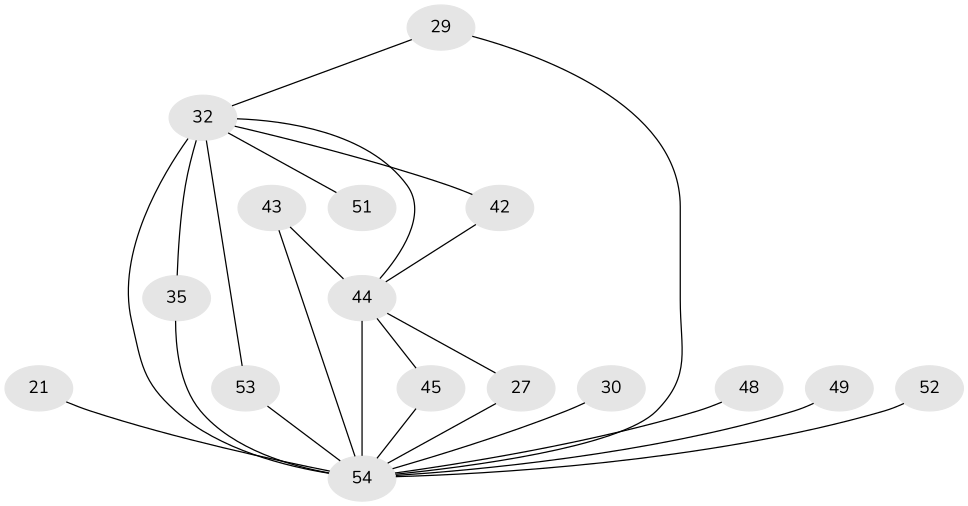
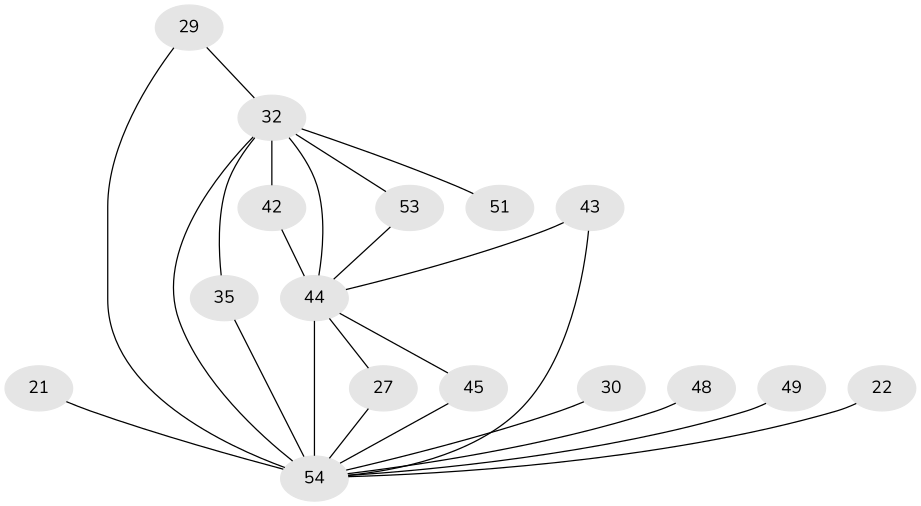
node "52": label "52" -> "22"
edge "53" -- "54": now "53" -- "44"
